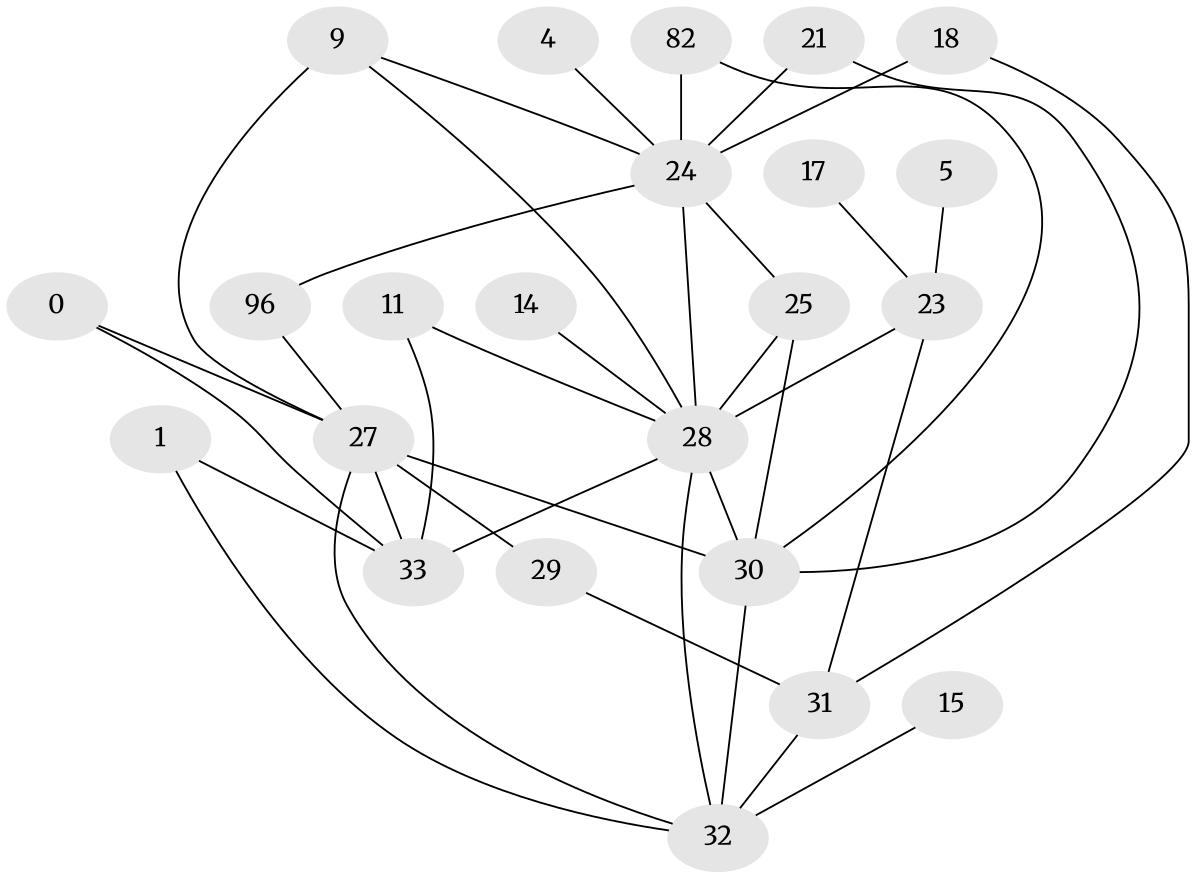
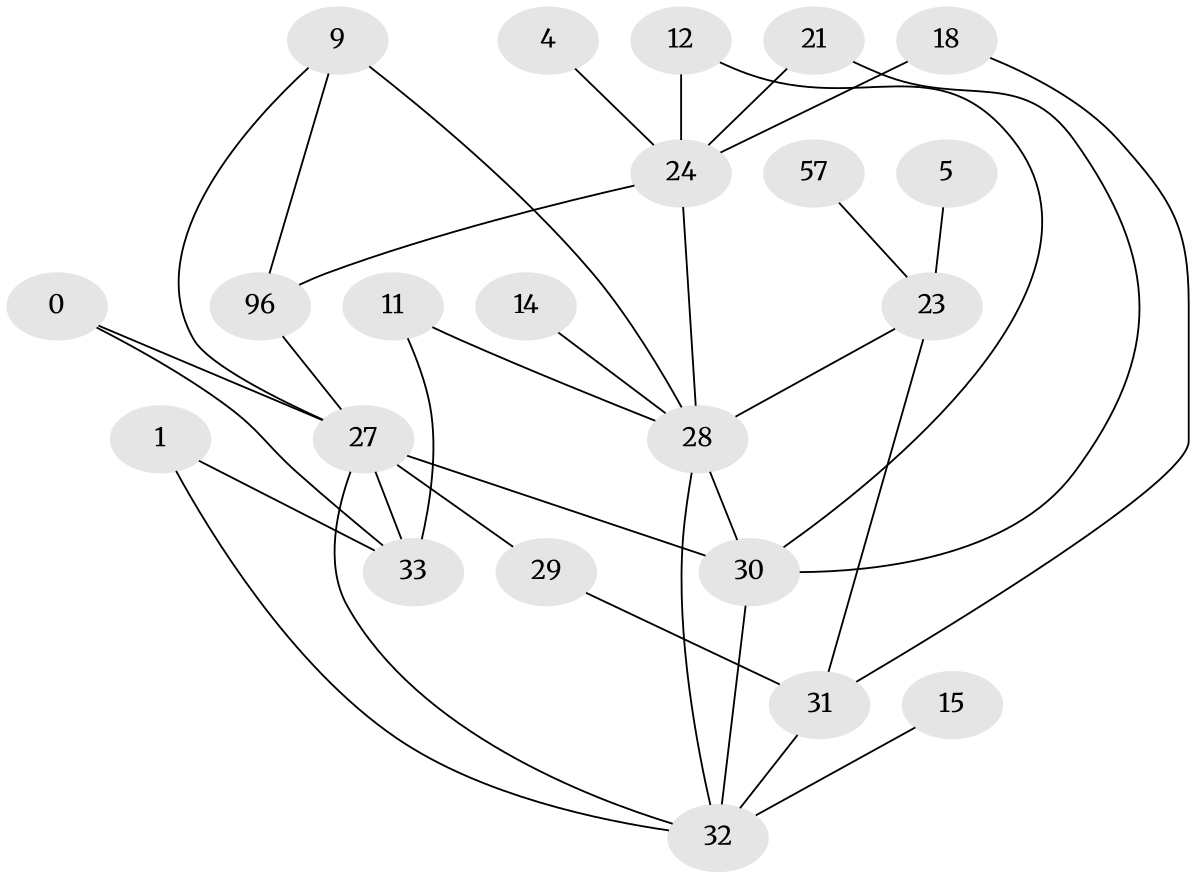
node "82": label "82" -> "12"
edge "9" -- "24": now "9" -- "96"
node "17": label "17" -> "57"
node "25": removed
edge "28" -- "33": removed
